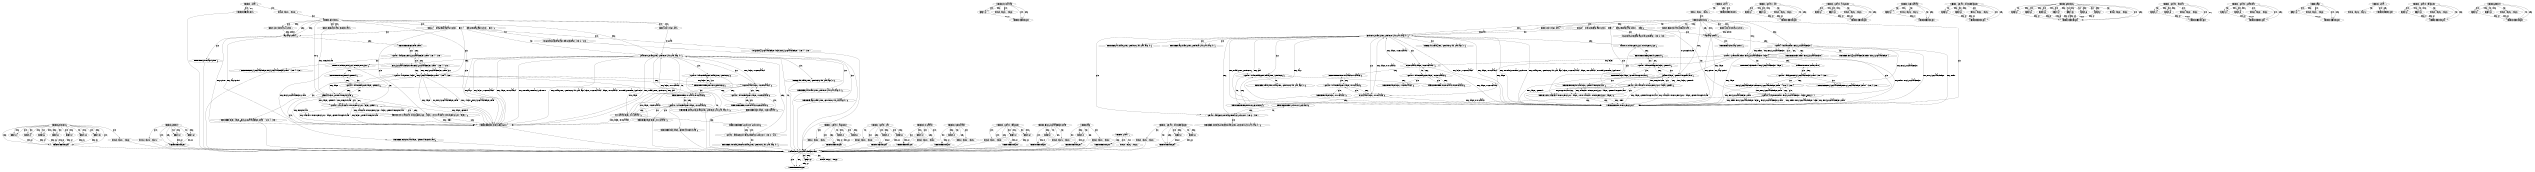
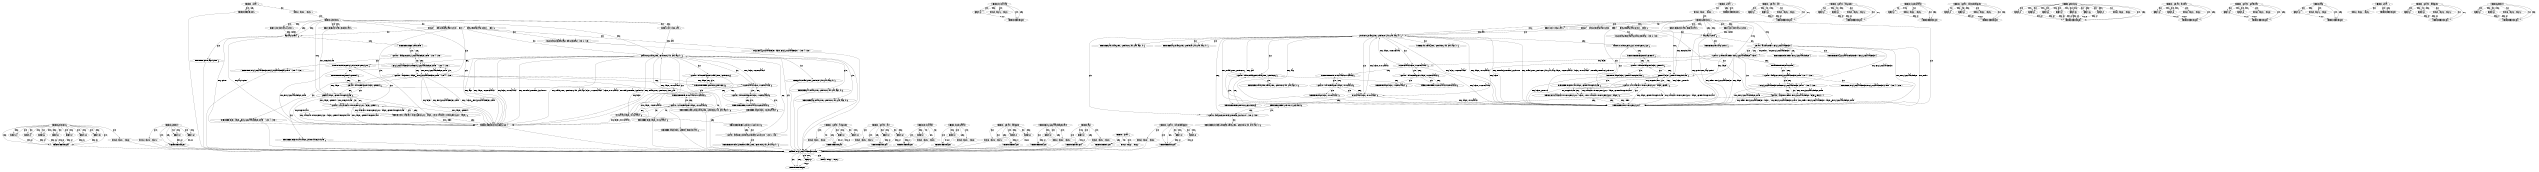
node "(IDENTIFIER,helper,RefPtr<EntrySyncCallbackHelper> helper)": removed
